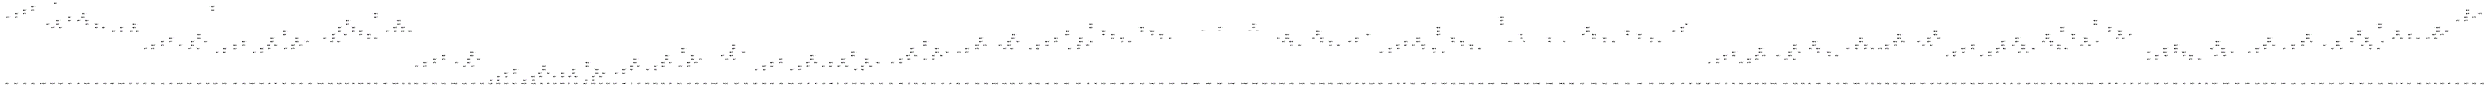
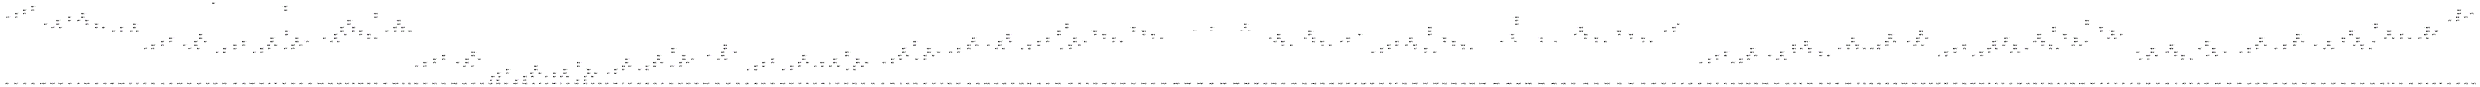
node "[C  F  Gis](1)": removed
